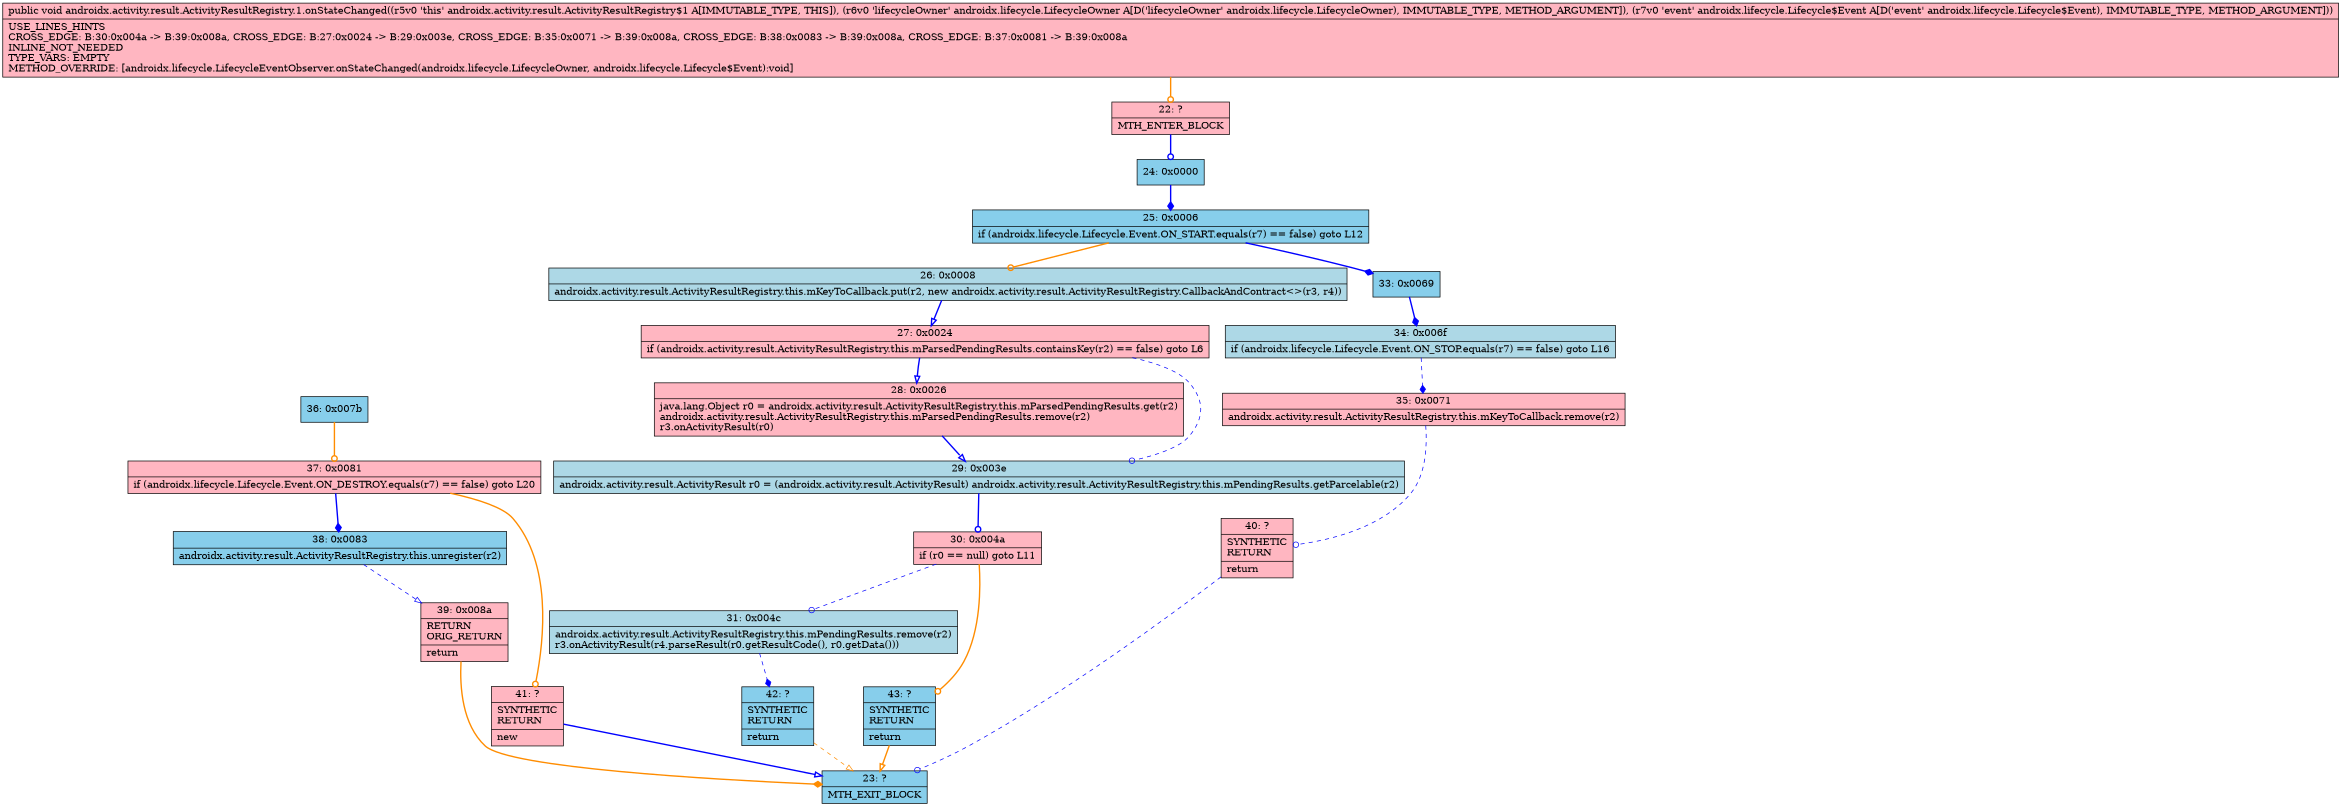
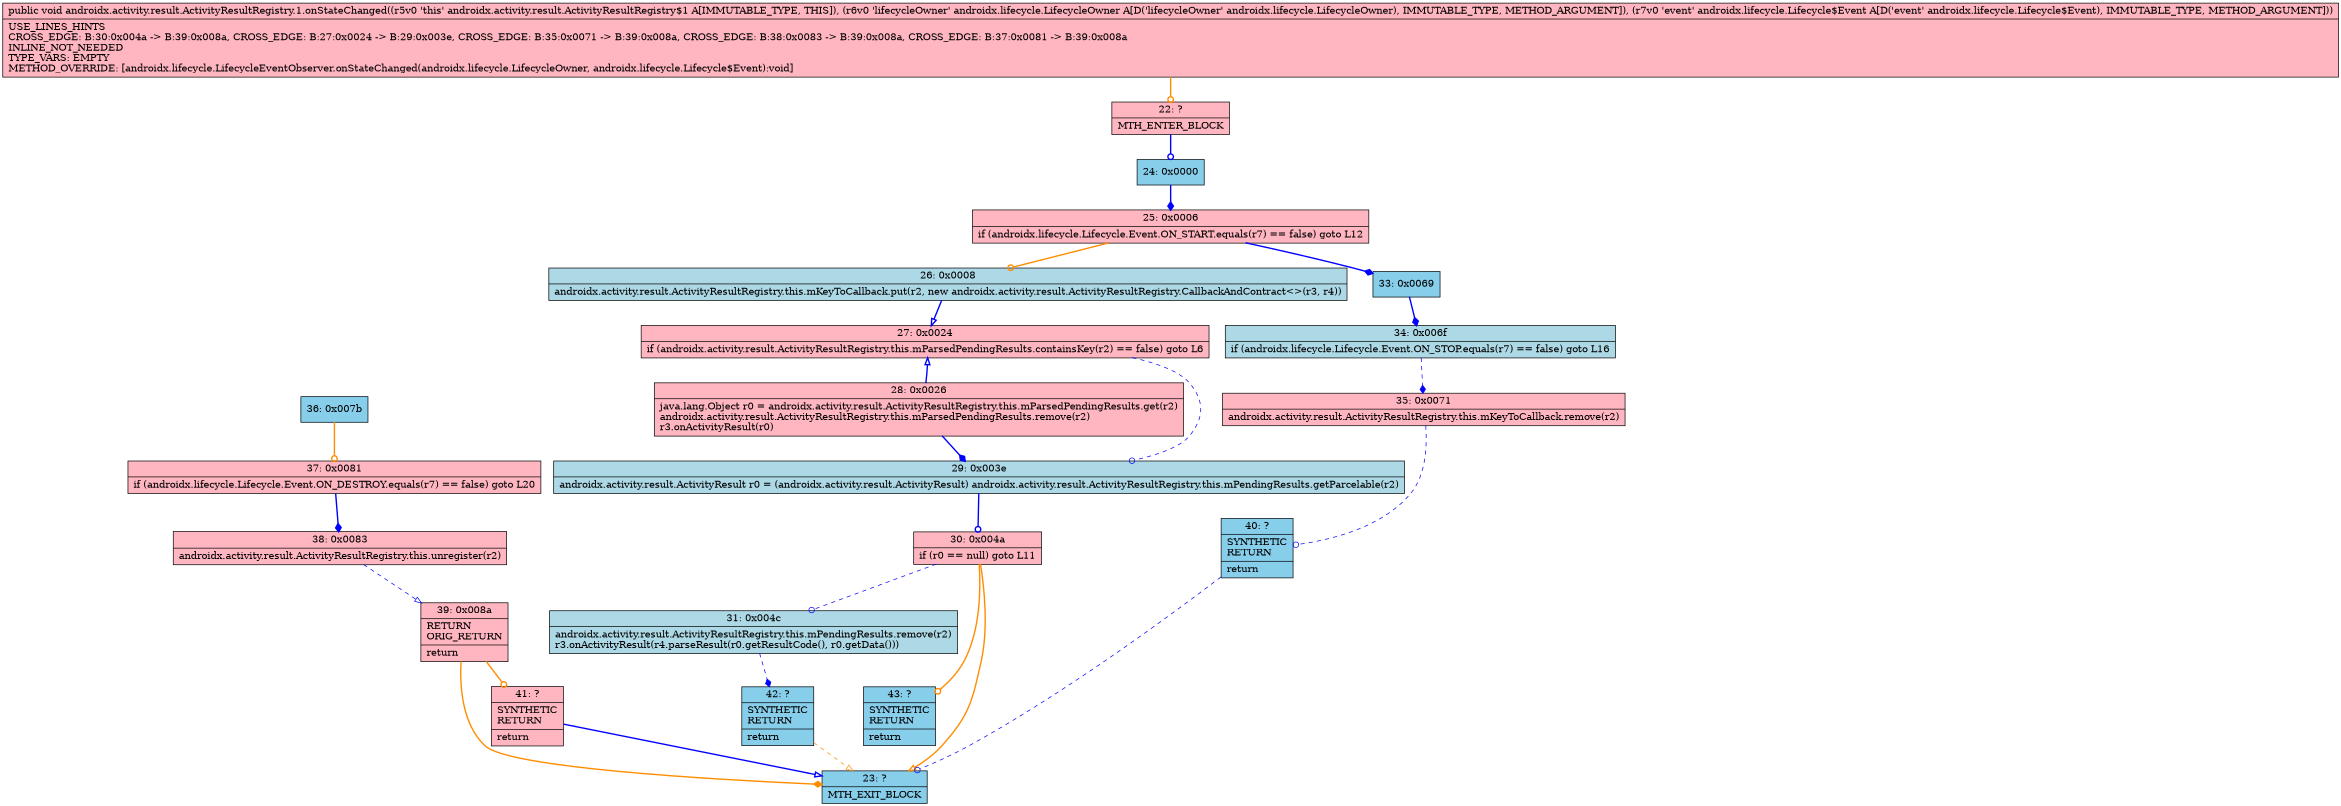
node "25: 0x0006": fillcolor skyblue -> lightpink
edge "27: 0x0024" -> "28: 0x0026": reversed
edge "28: 0x0026" -> "29: 0x003e": arrowhead onormal -> diamond
node "38: 0x0083": fillcolor skyblue -> lightpink
node "40: ?": fillcolor lightpink -> skyblue
edge "37: 0x0081" -> "41: ?": now "39: 0x008a" -> "41: ?"
node "41: ?": text "new" -> "return"
edge "43: ?" -> "23: ?": now "30: 0x004a" -> "23: ?"
